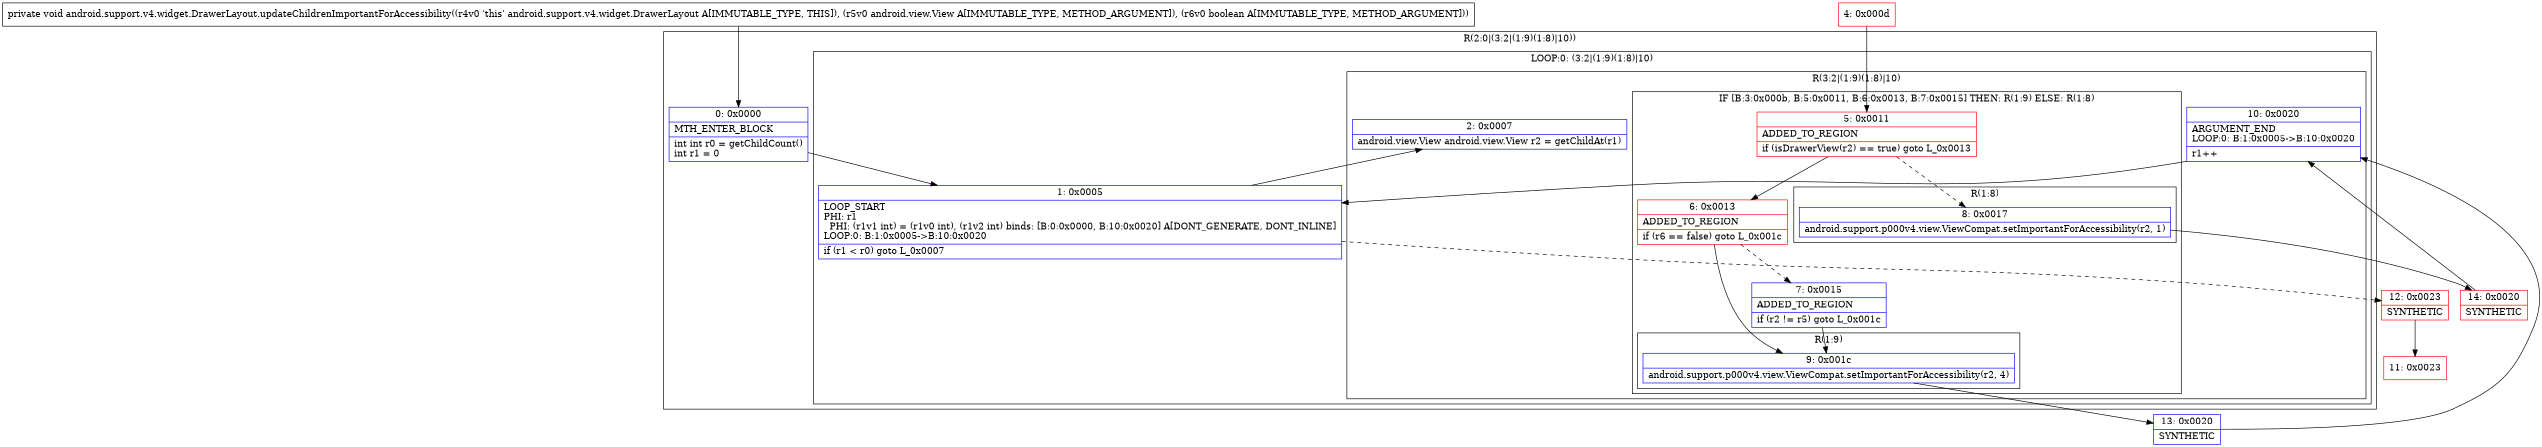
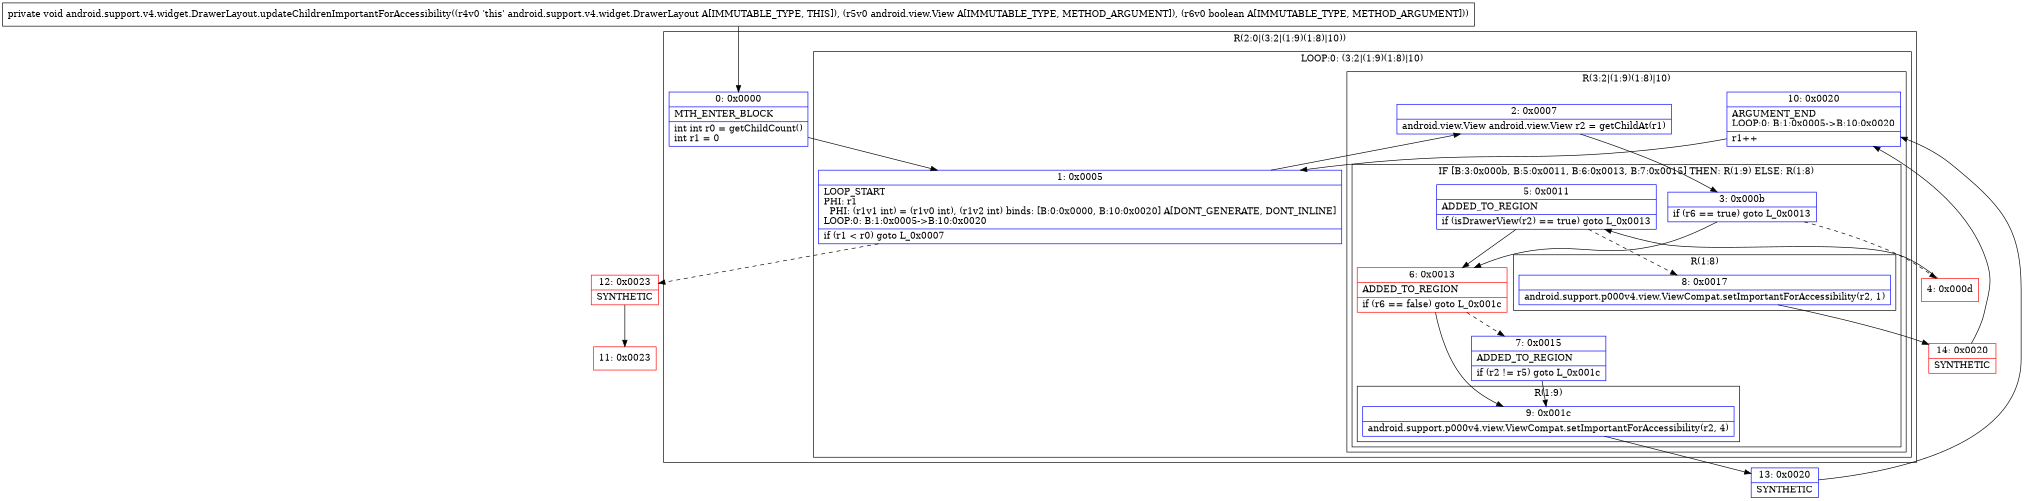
node "5: 0x0011": color red -> blue
node "3: 0x000b": added
